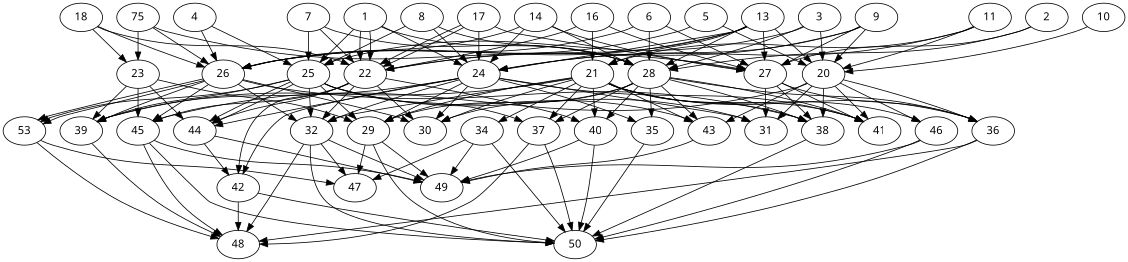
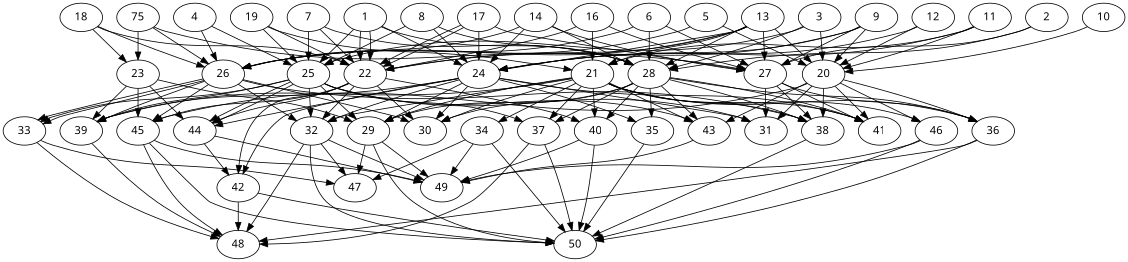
node "19": added
node "12": added
node "53": label "53" -> "33"
